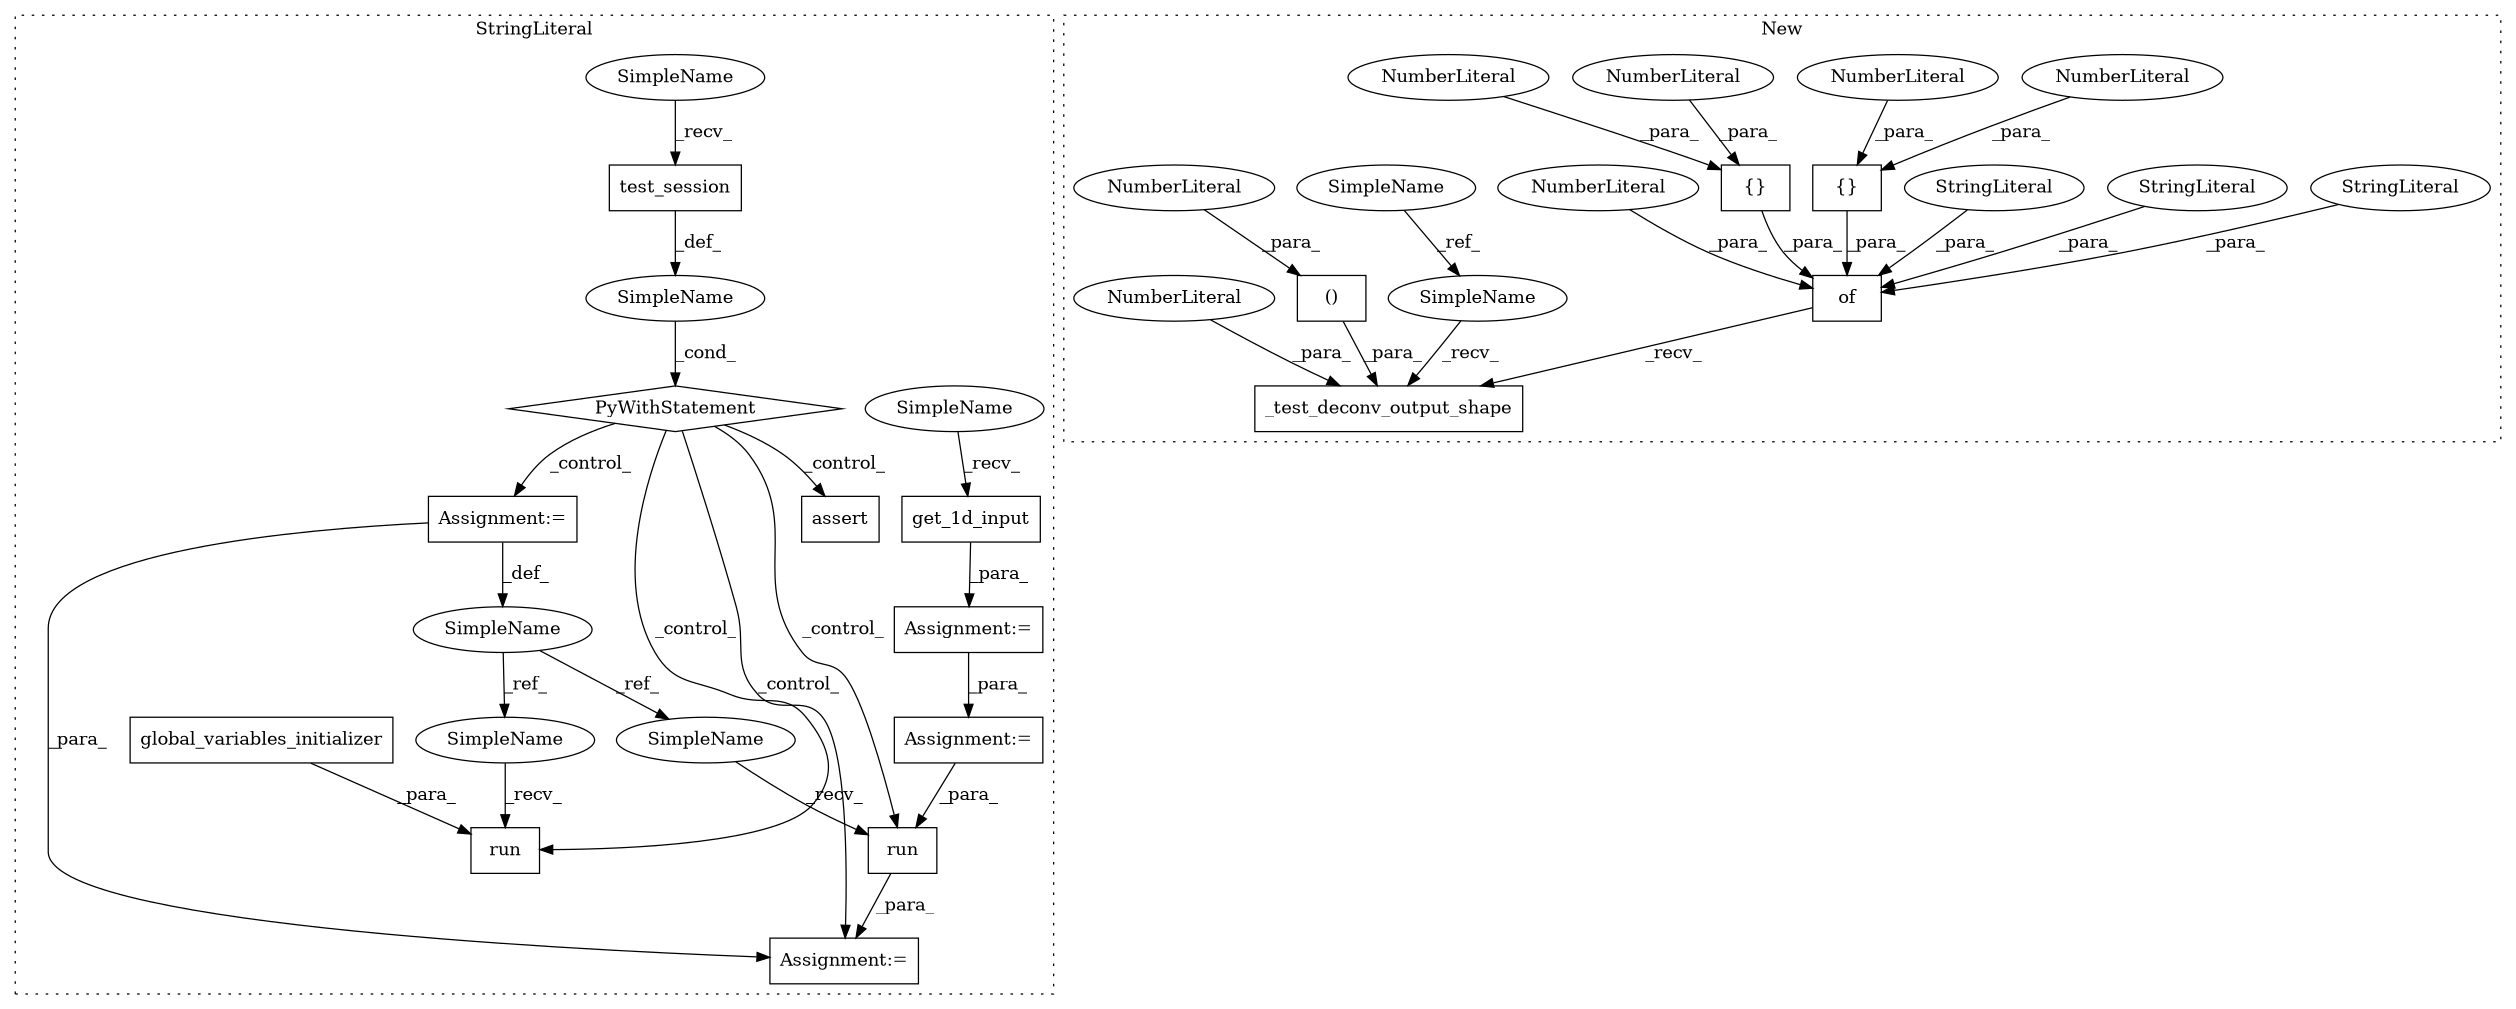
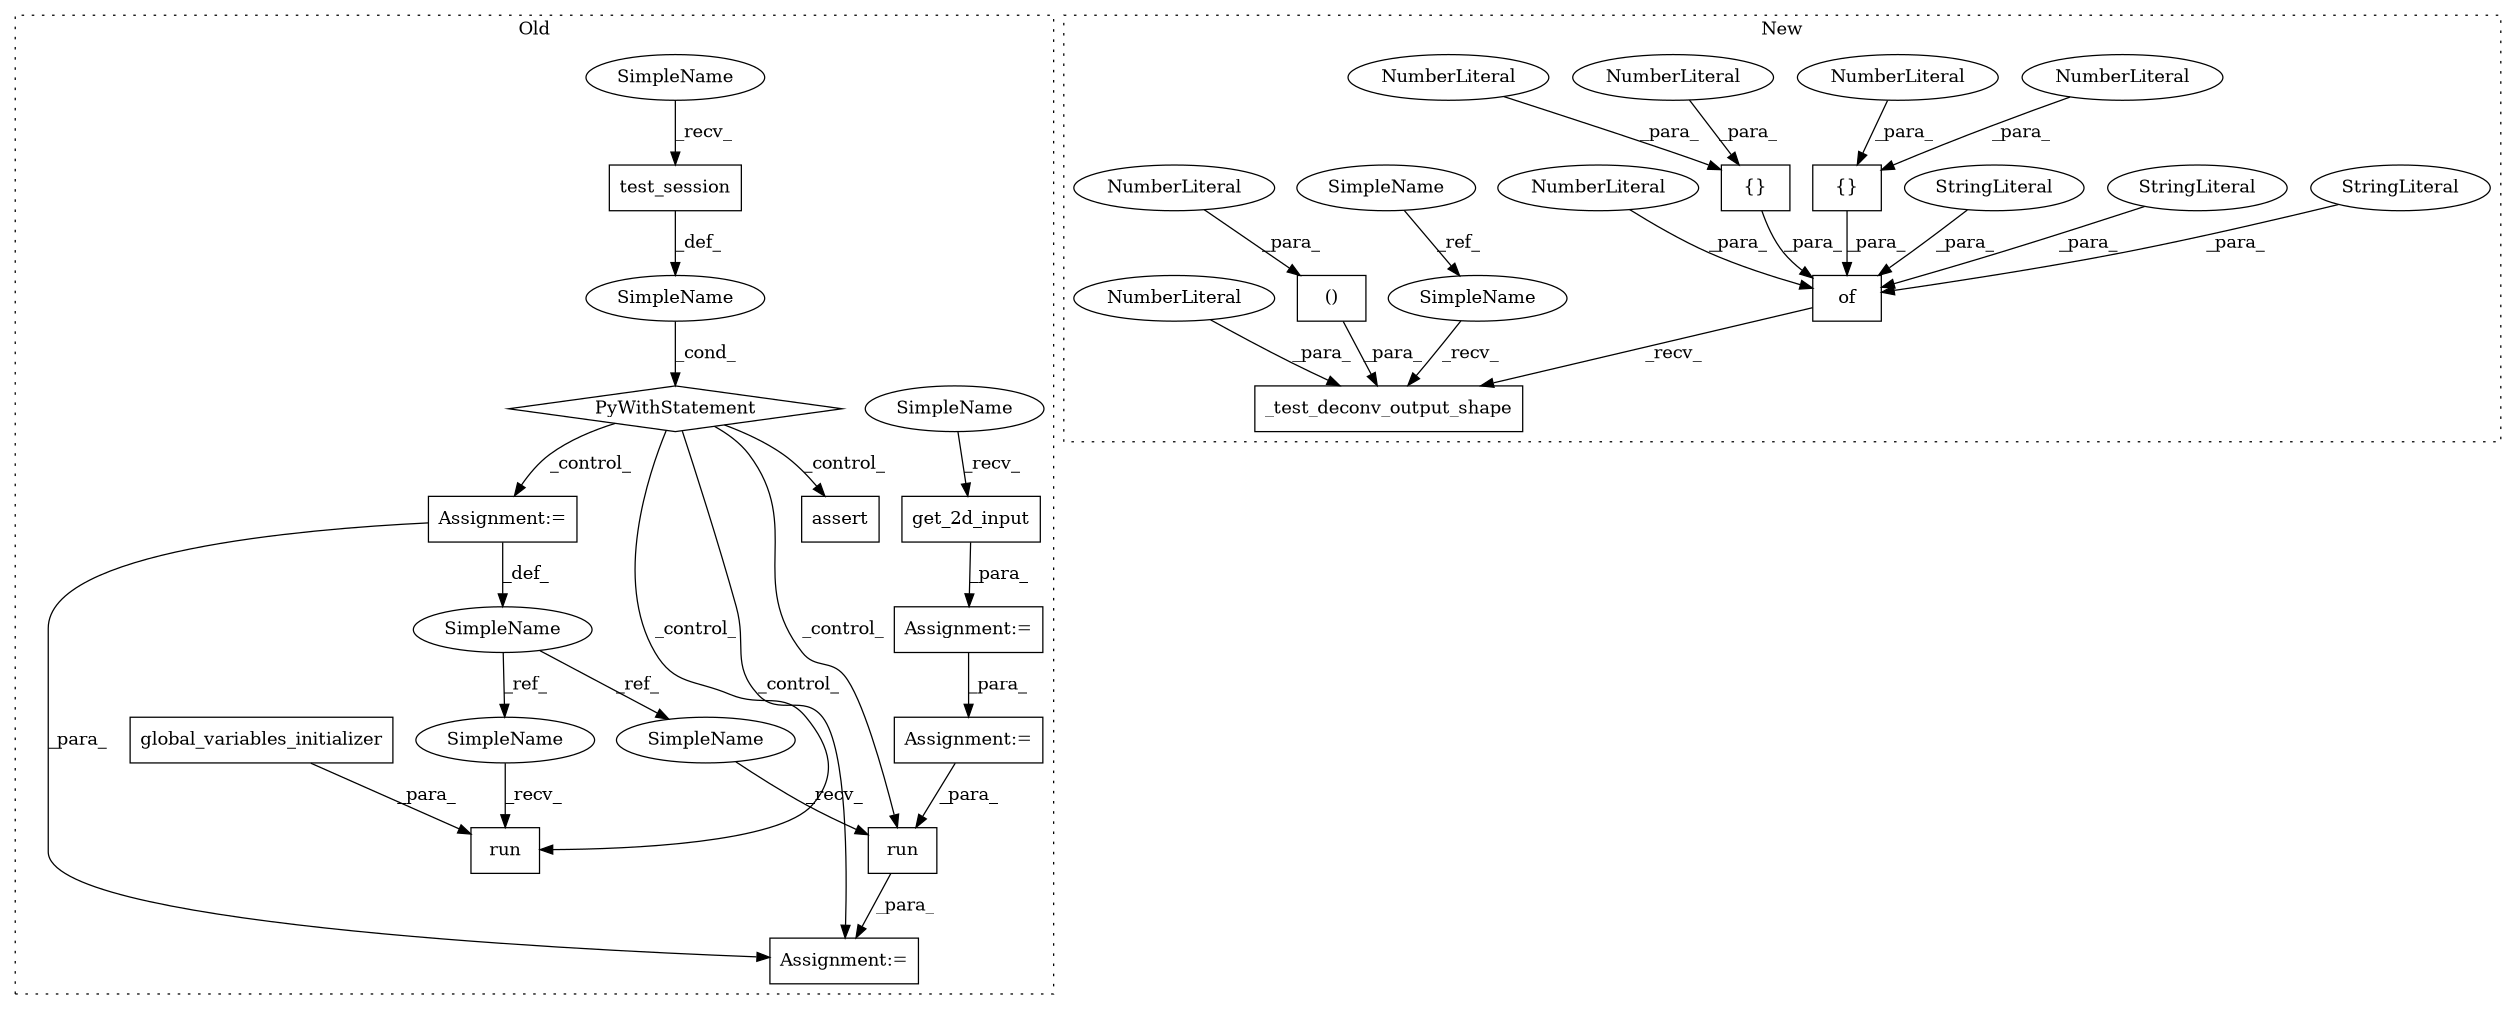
cluster "StringLiteral": label "StringLiteral" -> "Old"
node "get_1d_input": label "get_1d_input" -> "get_2d_input"
